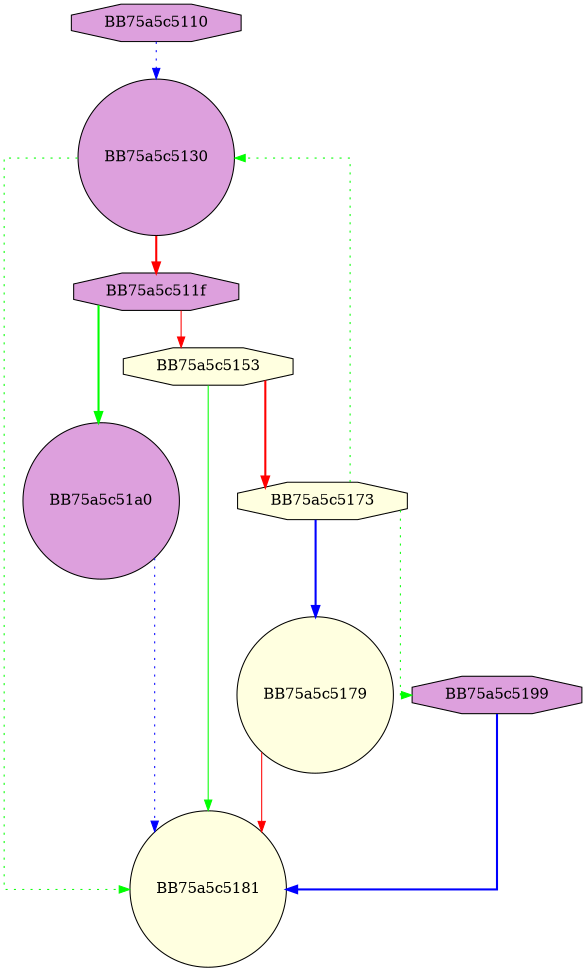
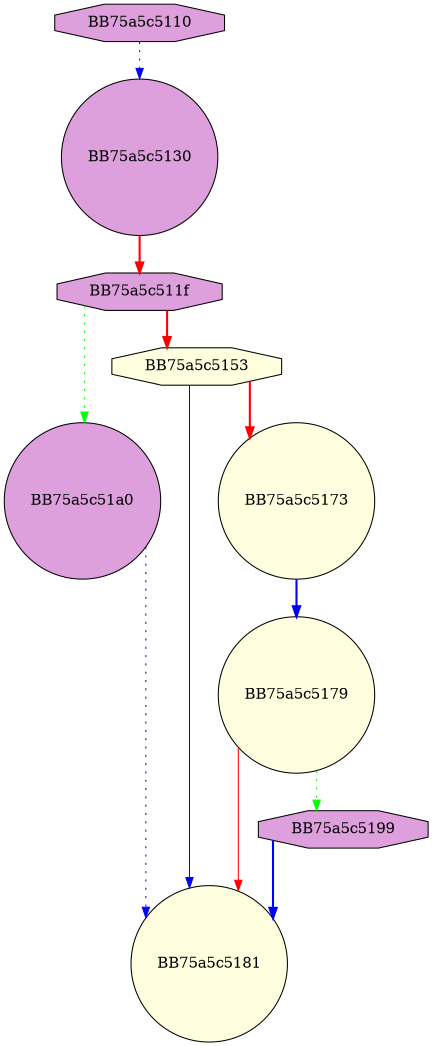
edge "BB75a5c5173" -> "BB75a5c5130": removed
edge "BB75a5c511f" -> "BB75a5c5153": style solid -> bold
edge "BB75a5c511f" -> "BB75a5c51a0": style bold -> dotted
node "BB75a5c5173": shape octagon -> circle
edge "BB75a5c5130" -> "BB75a5c5181": removed
edge "BB75a5c5153" -> "BB75a5c5181": color green -> blue
edge "BB75a5c5173" -> "BB75a5c5199": now "BB75a5c5179" -> "BB75a5c5199"
